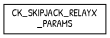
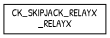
node "CK_SKIPJACK_RELAYX _PARAMS": label "CK_SKIPJACK_RELAYX _PARAMS" -> "CK_SKIPJACK_RELAYX _RELAYX"
